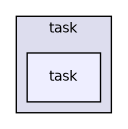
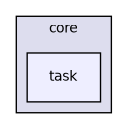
cluster "task": label "task" -> "core"
